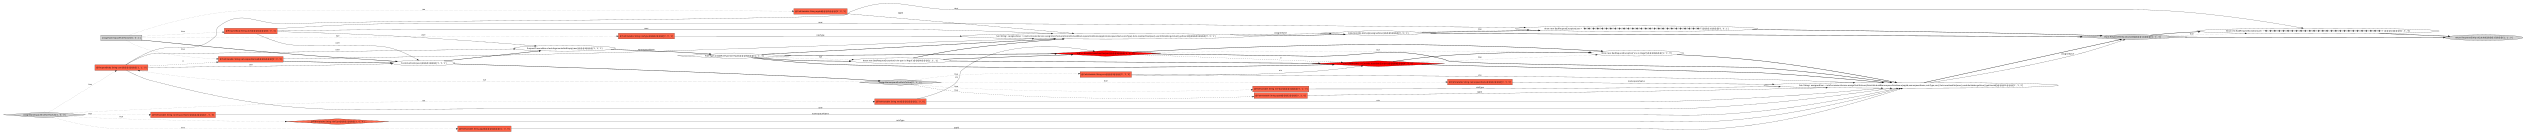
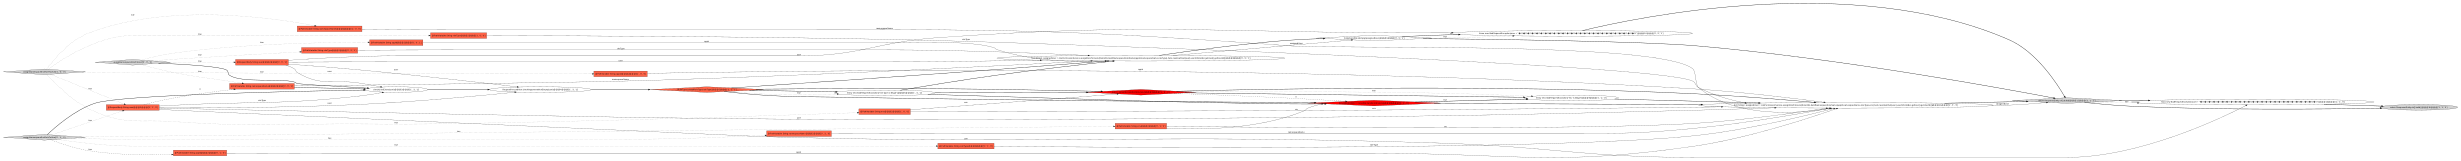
node "assignNamespaceRoleToUser['0', '0', '1']": shape box -> diamond
node "!RoleType.isValidRoleType(roleType)@@@5@@@['1', '1', '1']": fillcolor white -> tomato
edge "@RequestBody String user@@@2@@@['1', '1', '0']" -> "checkUserExists(user)@@@3@@@['1', '1', '1']": label "user" -> "roleType"
edge "checkUserExists(user)@@@3@@@['1', '1', '1']" -> "assignNamespaceEnvRoleToUser['0', '1', '0']": reversed
node "@PathVariable String roleType@@@2@@@['1', '0', '0']": shape diamond -> box
